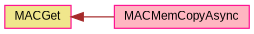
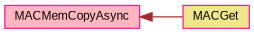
edge "MACMemCopyAsync" -> "MACGet": reversed
